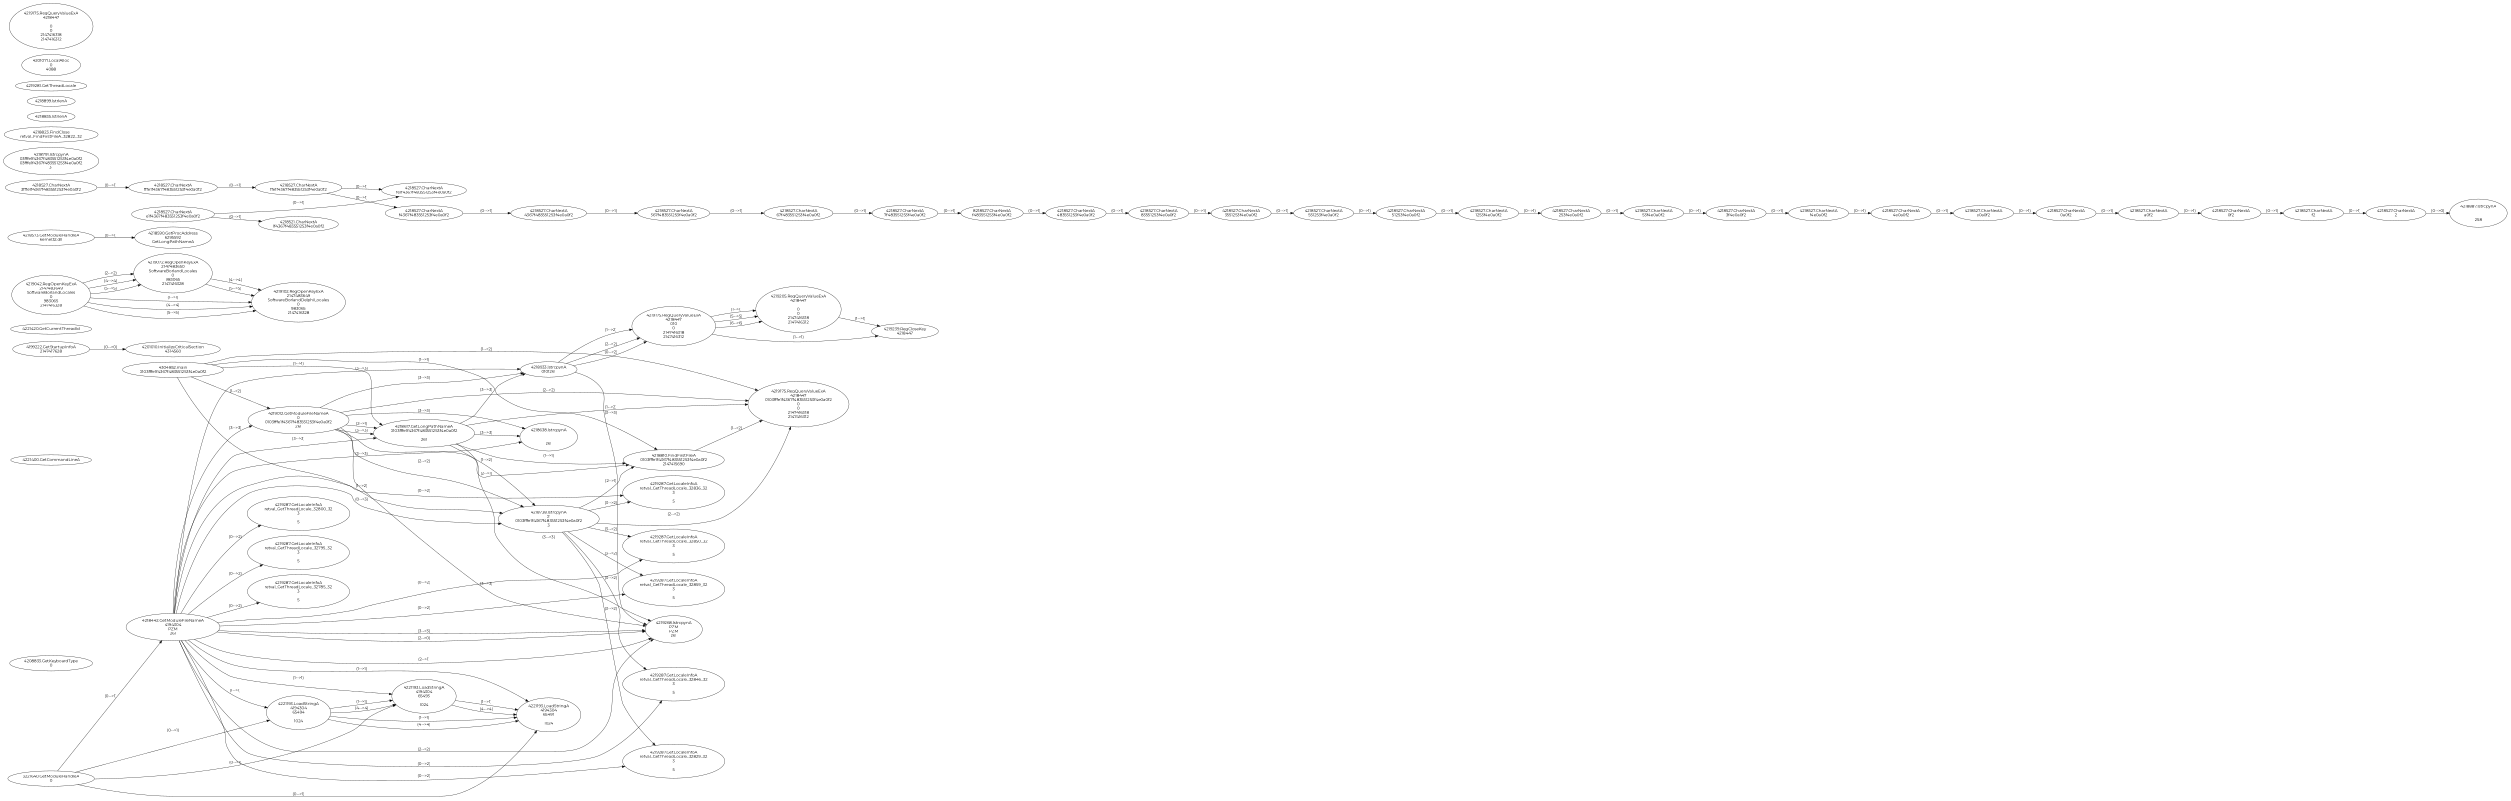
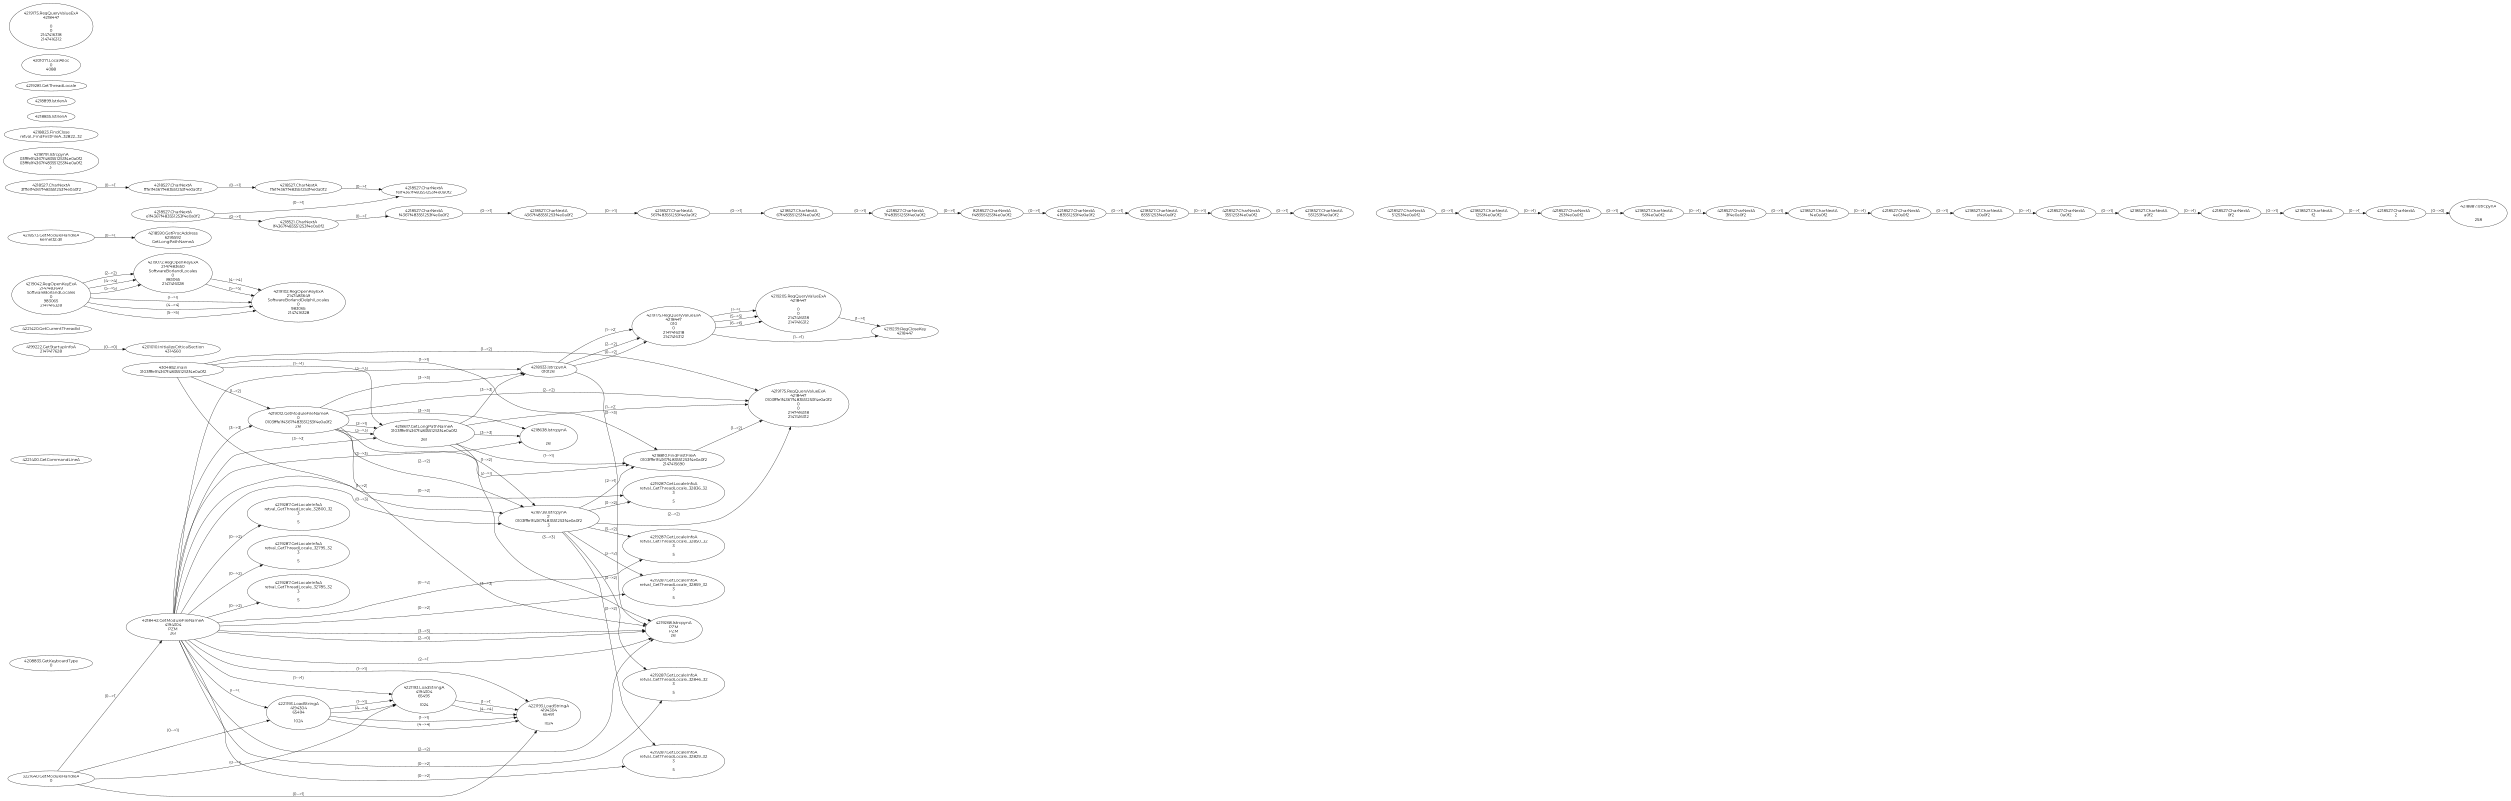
edge "4218527.CharNextA ffe1f4367f483551253f4e0a0f2" -> "4218527.CharNextA f4367f483551253f4e0a0f2": now "4218521.CharNextA 1f4367f483551253f4e0a0f2" -> "4218527.CharNextA f4367f483551253f4e0a0f2"
edge "4218527.CharNextA 551253f4e0a0f2" -> "4218527.CharNextA 51253f4e0a0f2": removed, label "(0-->1)"
